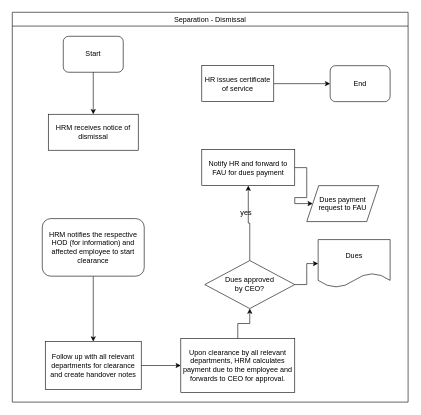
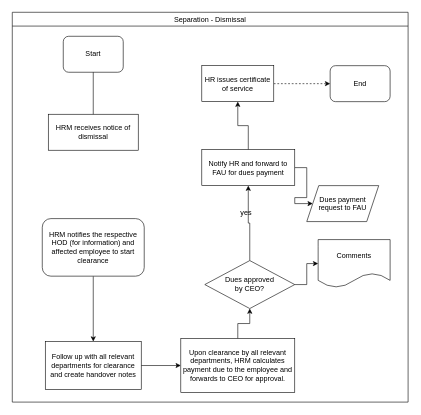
edge "HR issues certificate of service" -> "End": style solid -> dashed
edge "Start" -> "HRM receives notice of dismissal": arrowhead classic -> none
edge "Notify HR and forward to FAU for dues payment" -> "HR issues certificate of service": added
node "Dues": label "Dues" -> "Comments"
